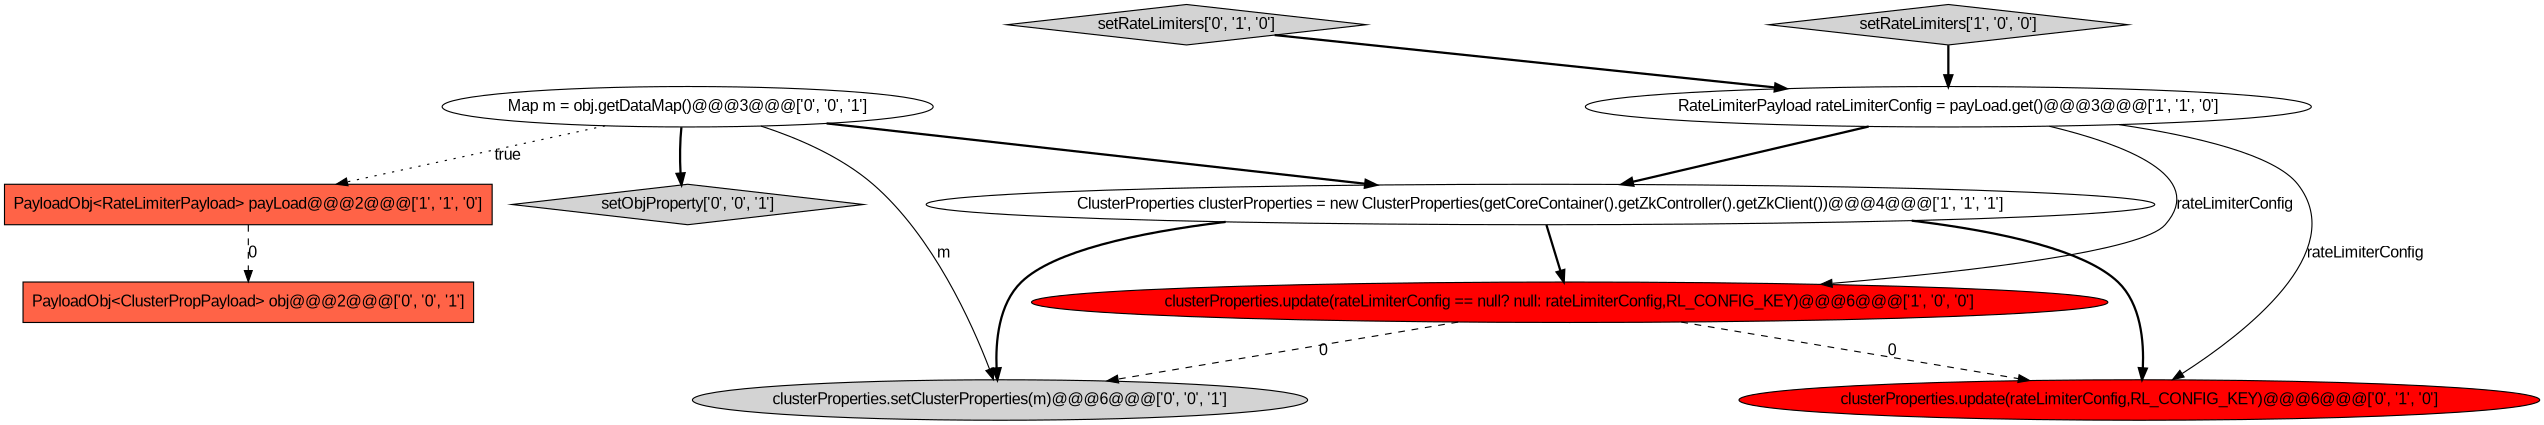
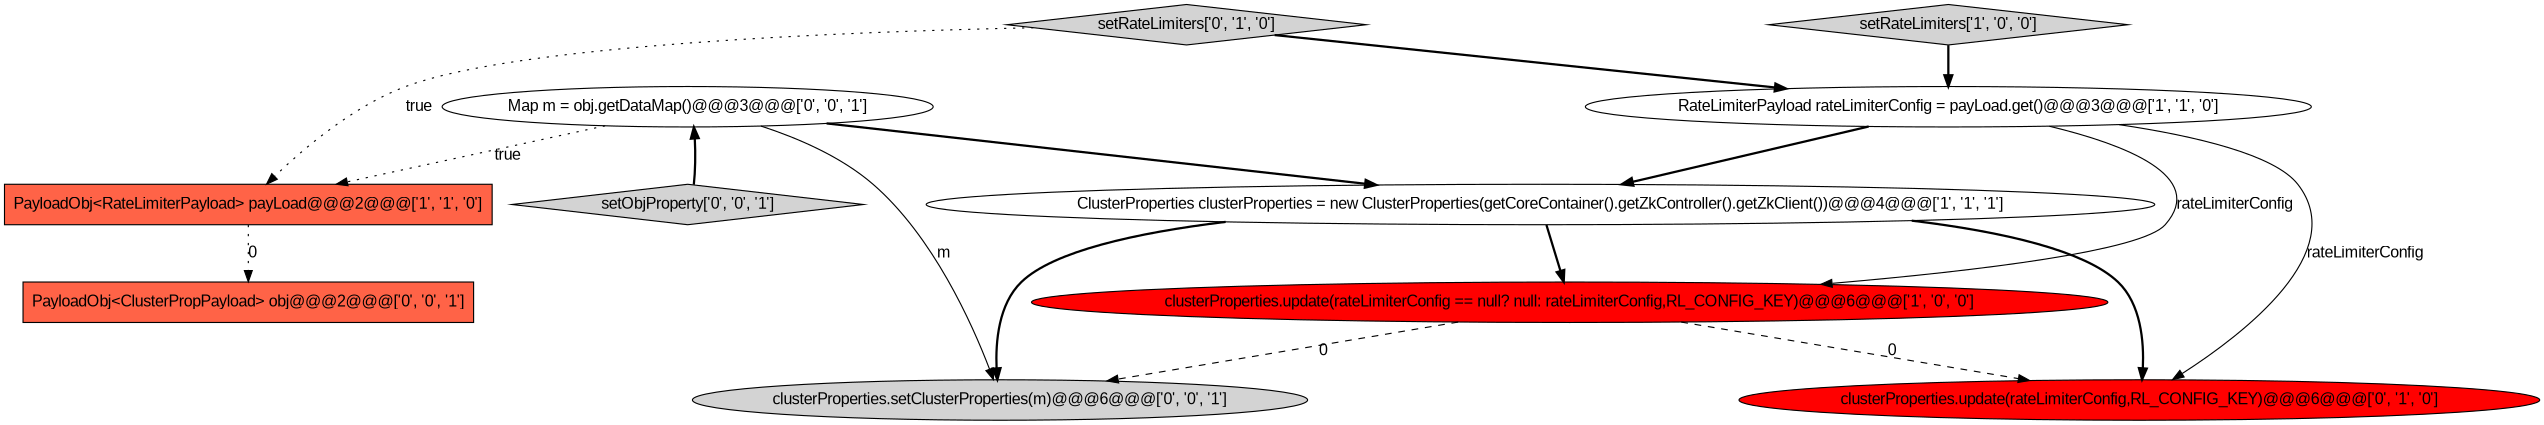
edge "setRateLimiters['0', '1', '0']" -> "PayloadObj<RateLimiterPayload> payLoad@@@2@@@['1', '1', '0']": added, label "true"
edge "Map m = obj.getDataMap()@@@3@@@['0', '0', '1']" -> "setObjProperty['0', '0', '1']": reversed
edge "PayloadObj<RateLimiterPayload> payLoad@@@2@@@['1', '1', '0']" -> "PayloadObj<ClusterPropPayload> obj@@@2@@@['0', '0', '1']": style dashed -> dotted
